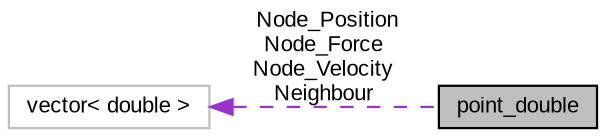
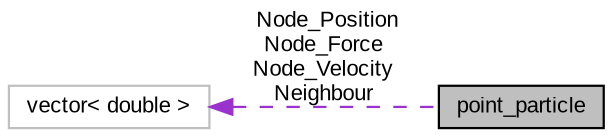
node "point_double": label "point_double" -> "point_particle"
